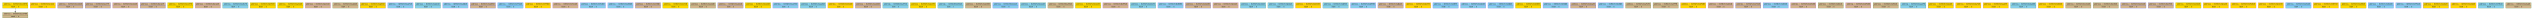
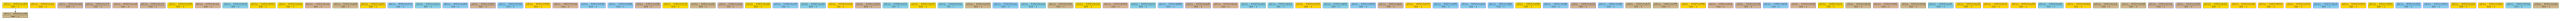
node "address : 0x55b7c31e6fd0": added
